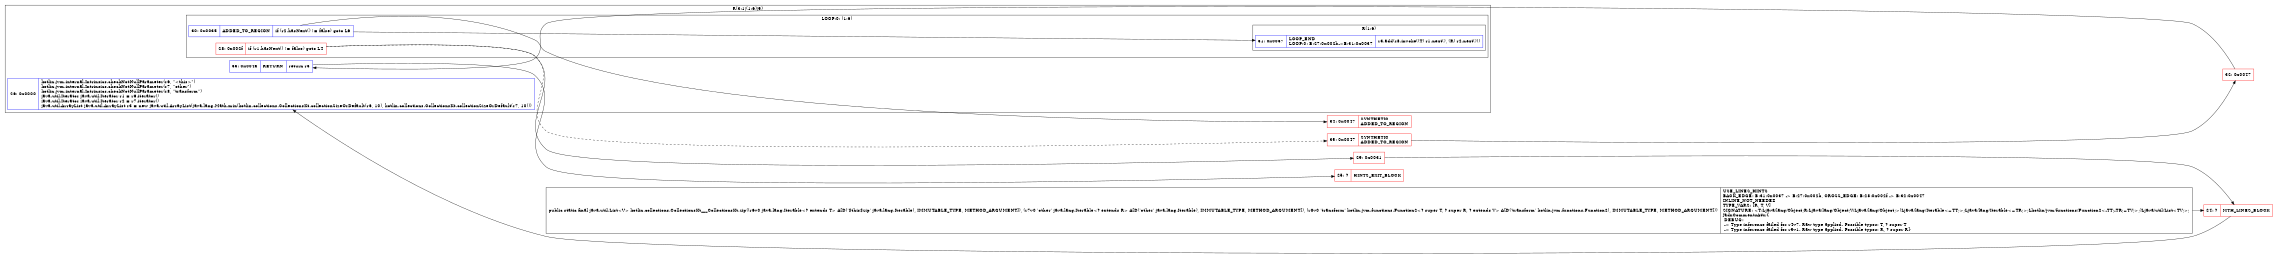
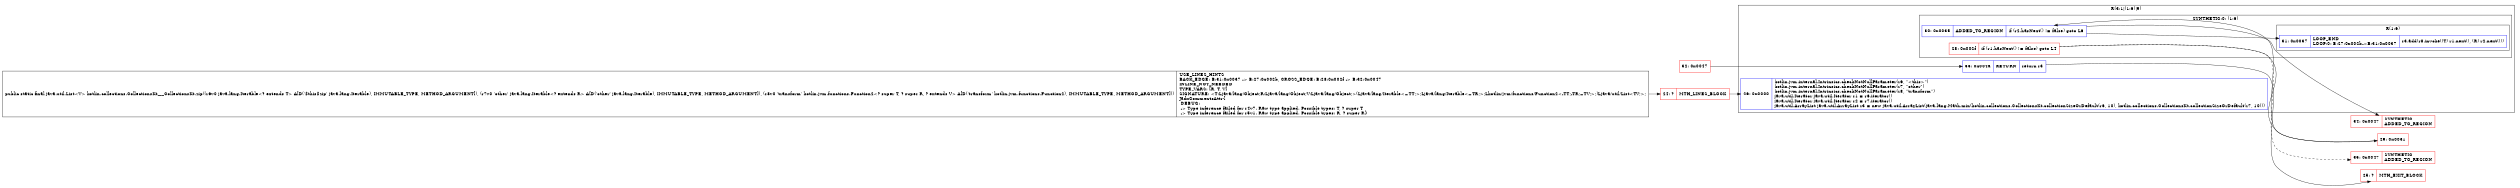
cluster "LOOP:0: (1:6)": label "LOOP:0: (1:6)" -> "SYNTHETIC:0: (1:6)"
edge "35: 0x0047" -> "32: 0x0047": removed
edge "29: 0x0031" -> "24: ?": now "29: 0x0031" -> "30: 0x0035"
node "25: ?": text "HINTS_EXIT_BLOCK" -> "MTH_EXIT_BLOCK"
